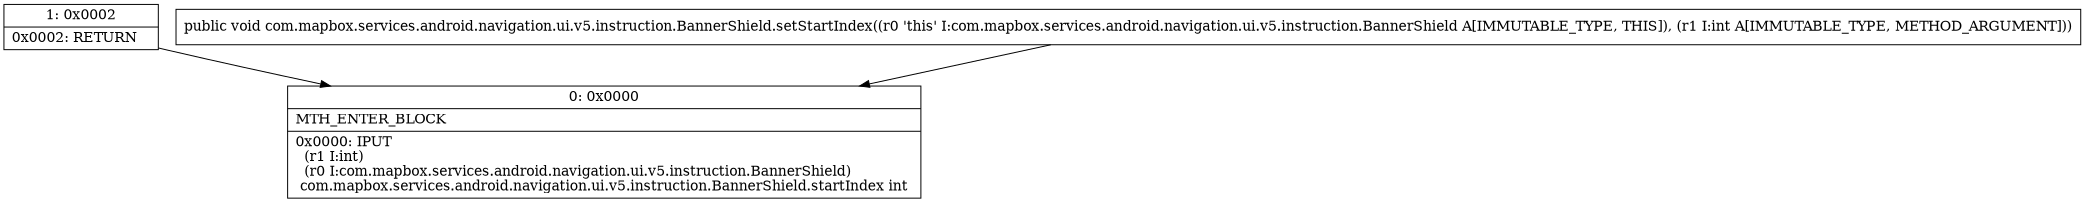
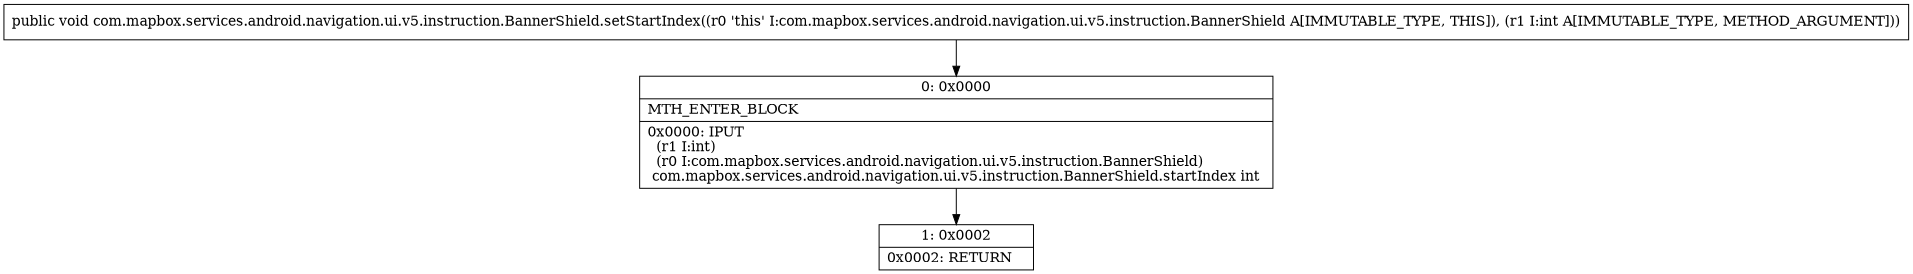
edge "1: 0x0002" -> "0: 0x0000": reversed
